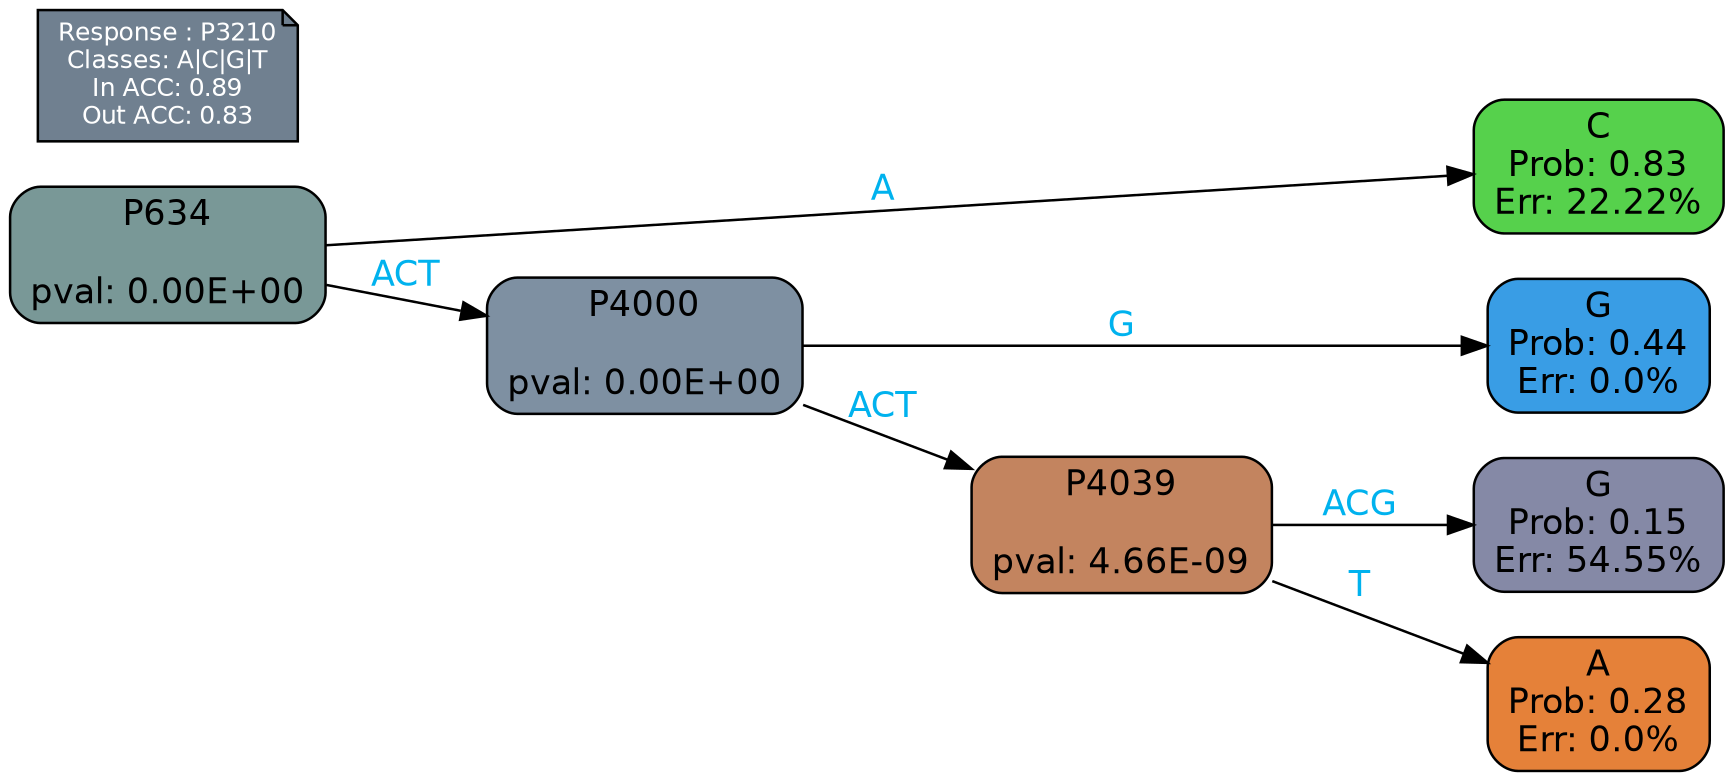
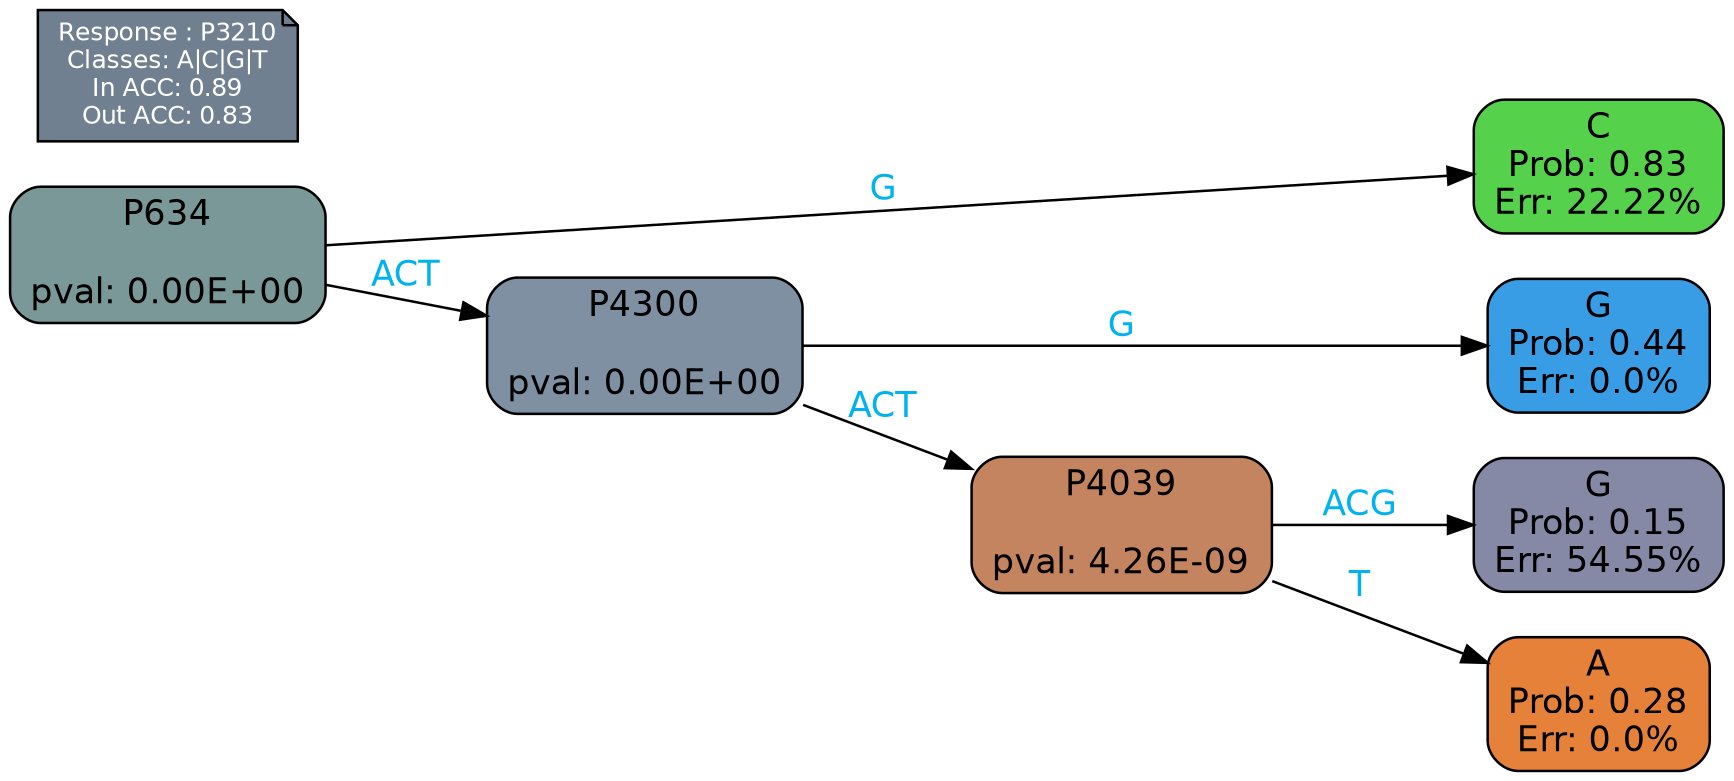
edge "P634 pval: 0.00E+00" -> "C Prob: 0.83 Err: 22.22%": label "A" -> "G"
node "P4000 pval: 0.00E+00": label "P4000 pval: 0.00E+00" -> "P4300 pval: 0.00E+00"
node "P4039 pval: 4.66E-09": label "P4039 pval: 4.66E-09" -> "P4039 pval: 4.26E-09"
